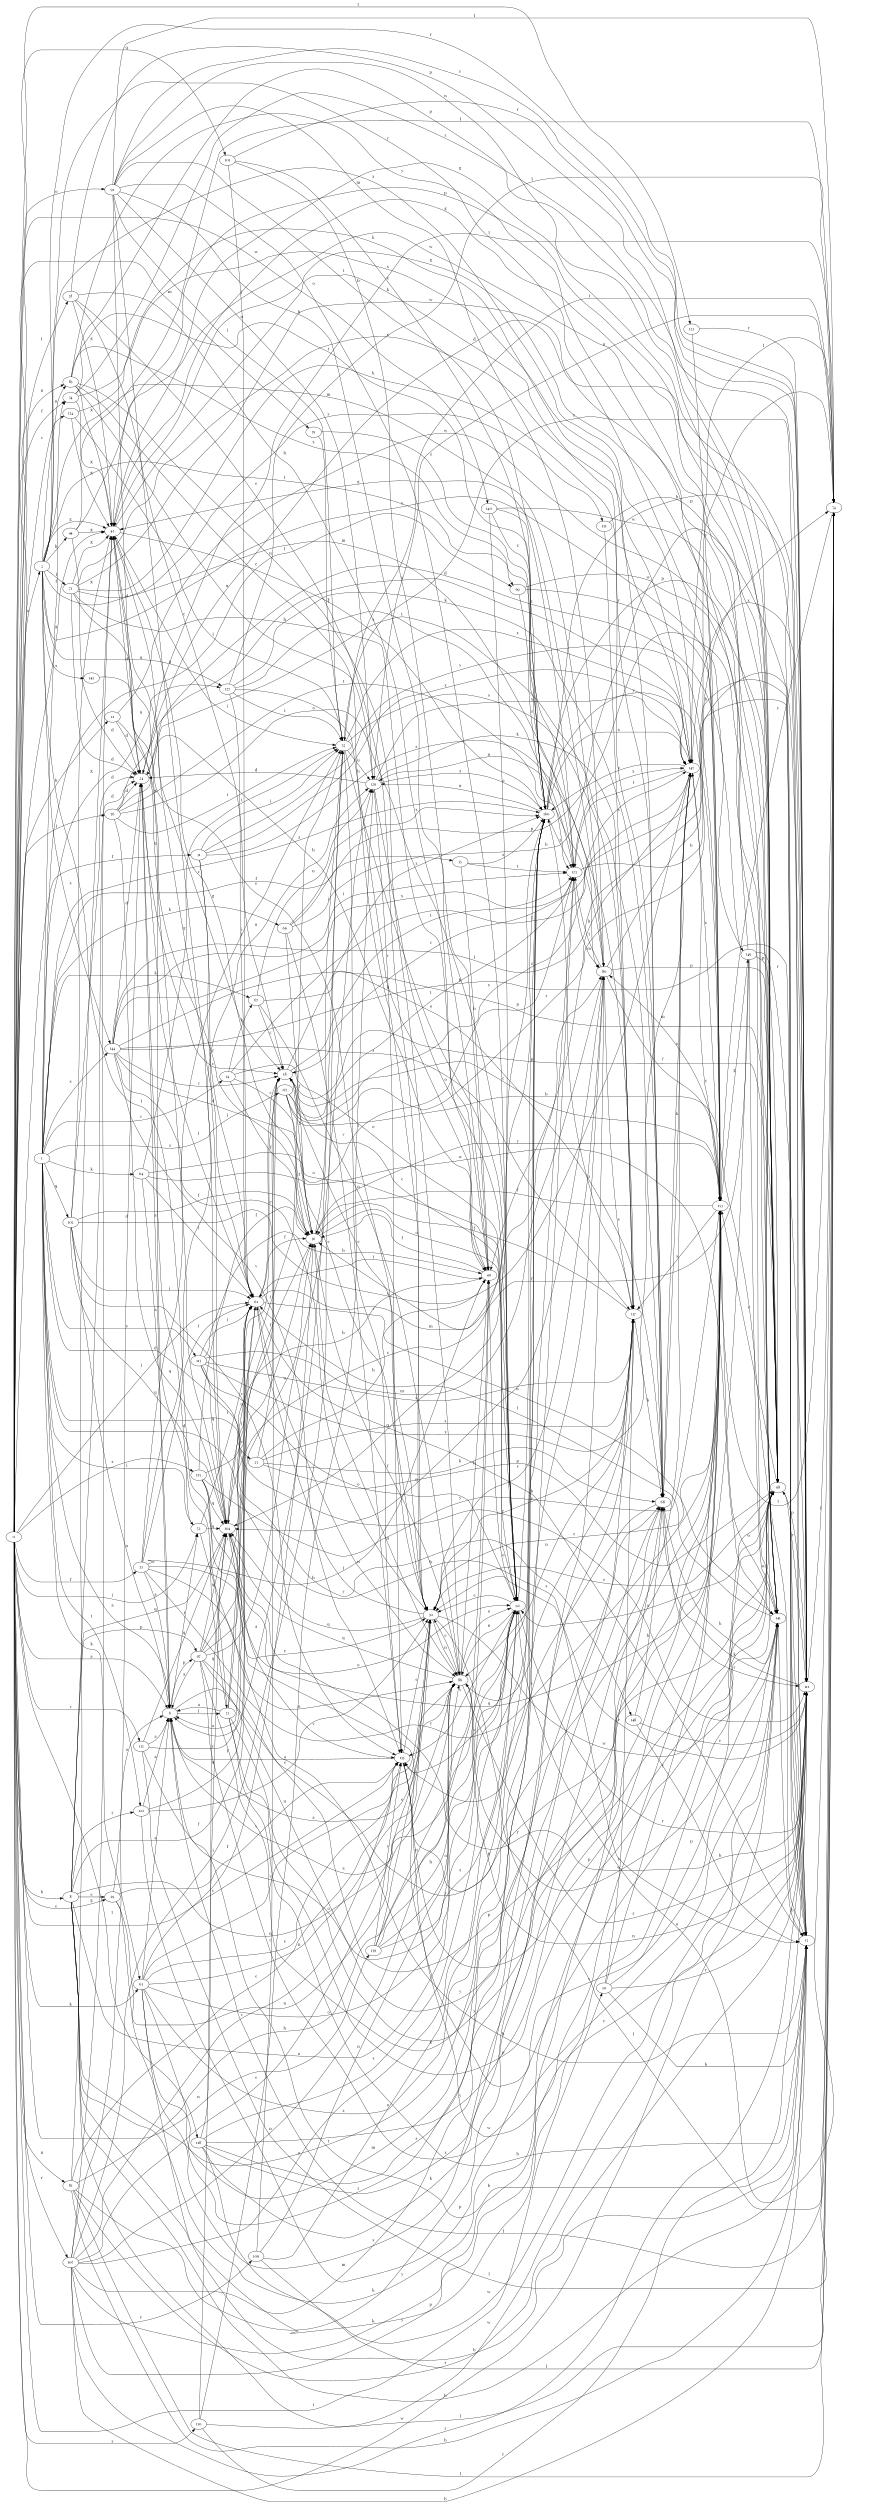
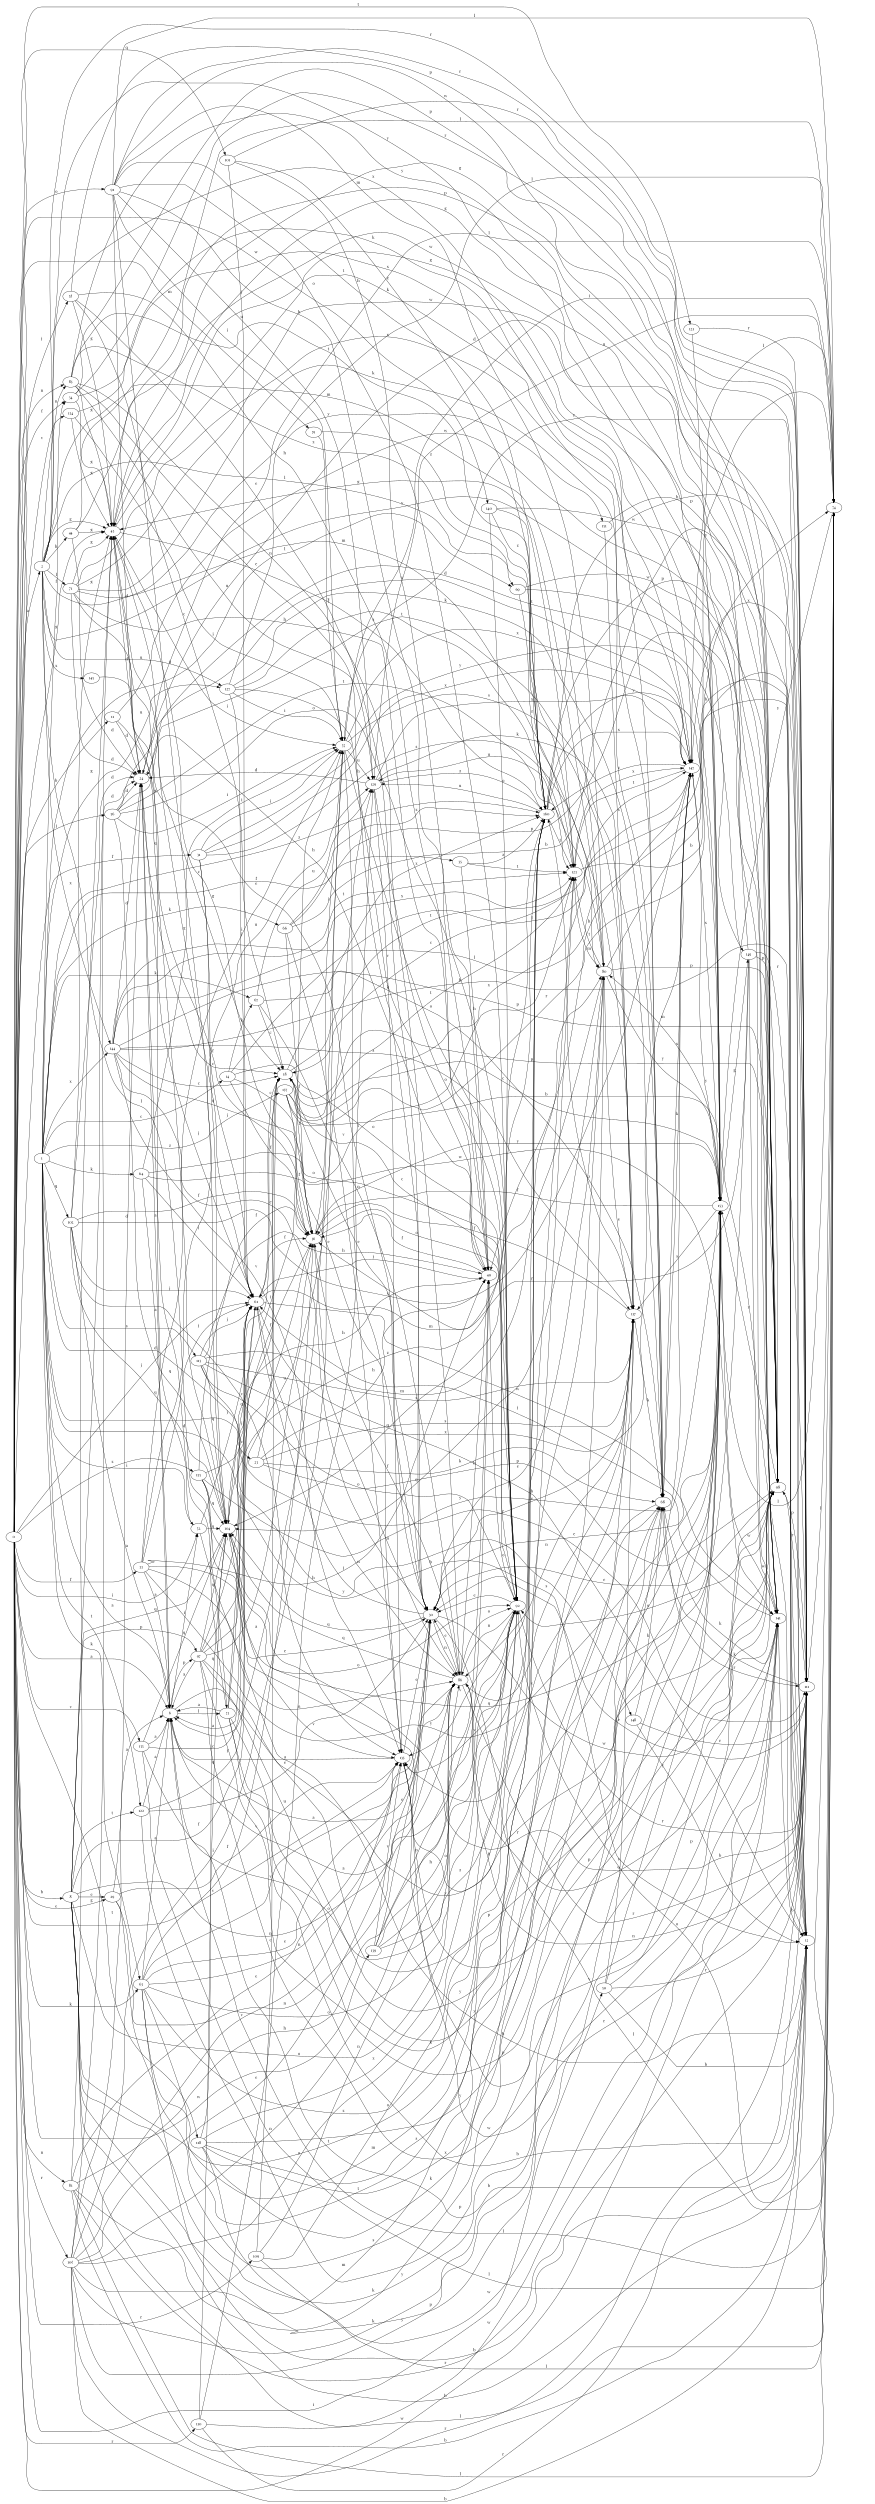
edge "92" -> "160": removed, label "z"
